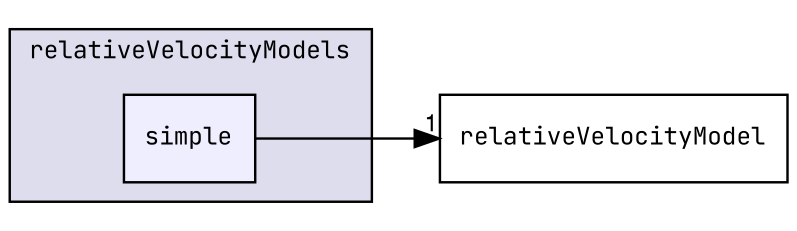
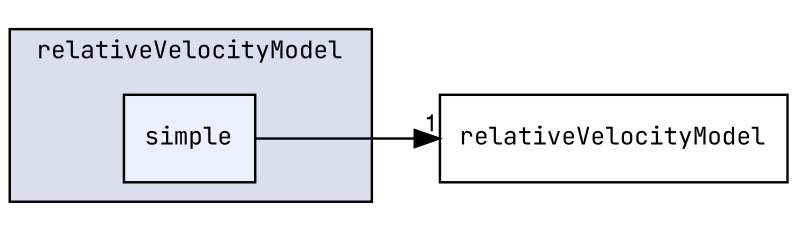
cluster "relativeVelocityModels": label "relativeVelocityModels" -> "relativeVelocityModel"
